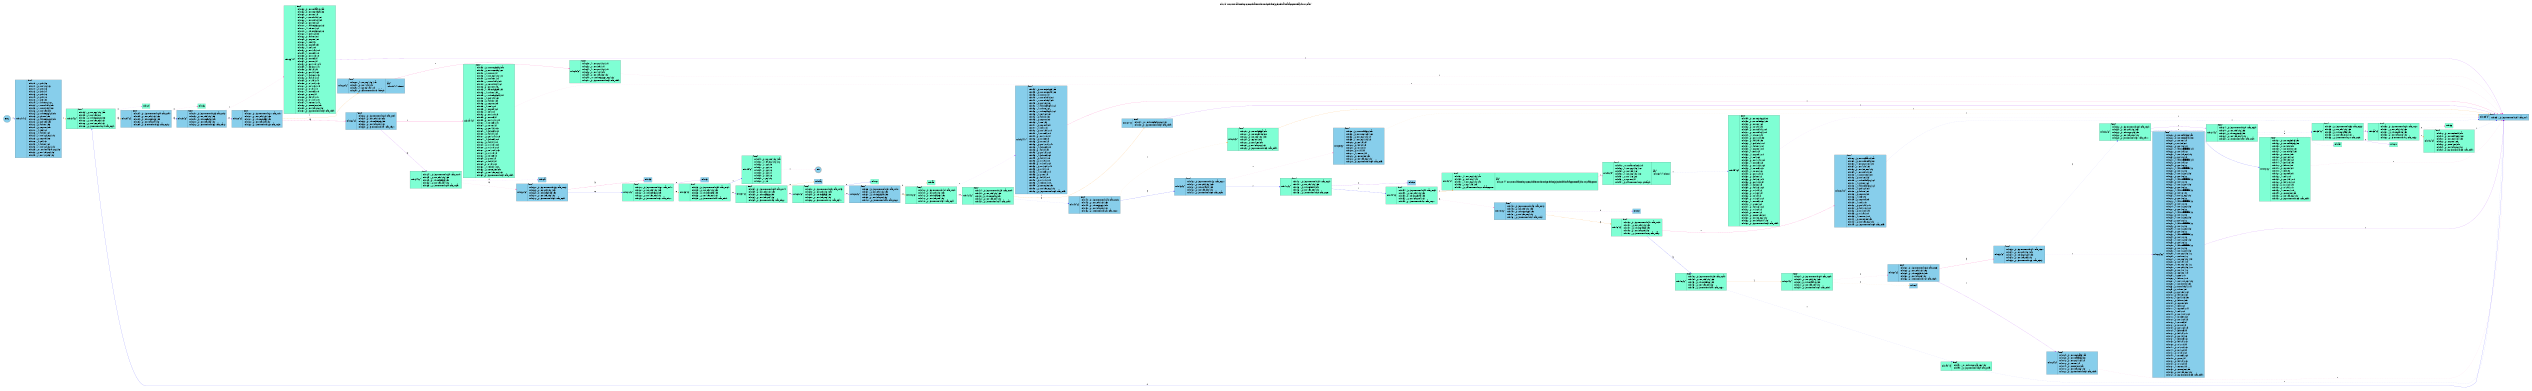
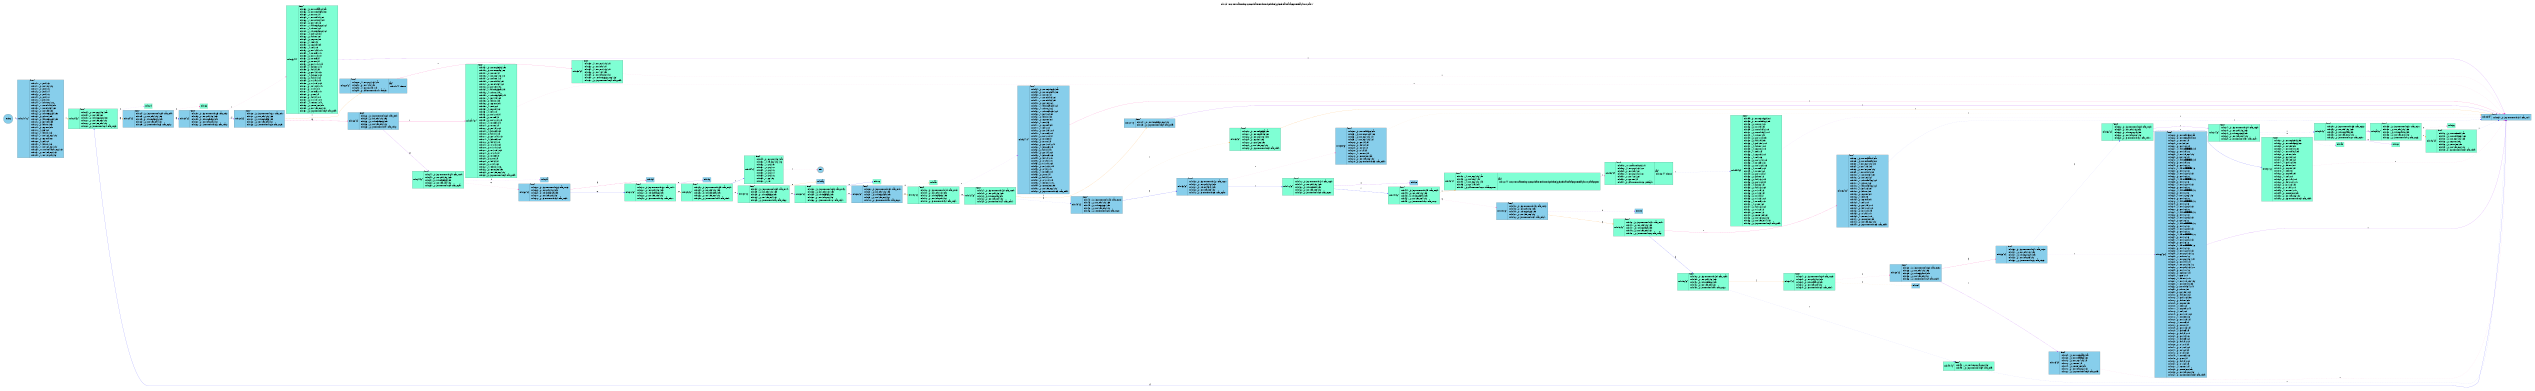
node "Entry": label "Entry" -> "Desktop"
